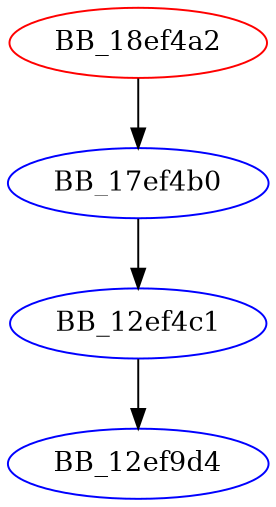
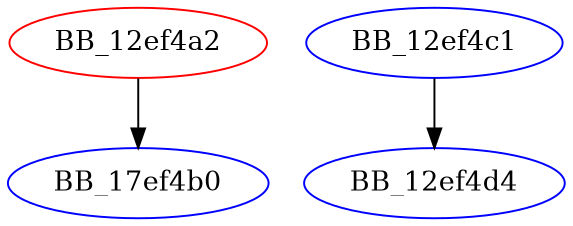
node "BB_18ef4a2": label "BB_18ef4a2" -> "BB_12ef4a2"
edge "BB_17ef4b0" -> "BB_12ef4c1": removed
node "BB_12ef9d4": label "BB_12ef9d4" -> "BB_12ef4d4"
